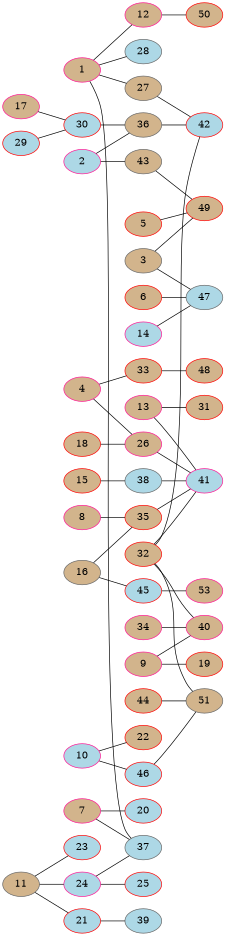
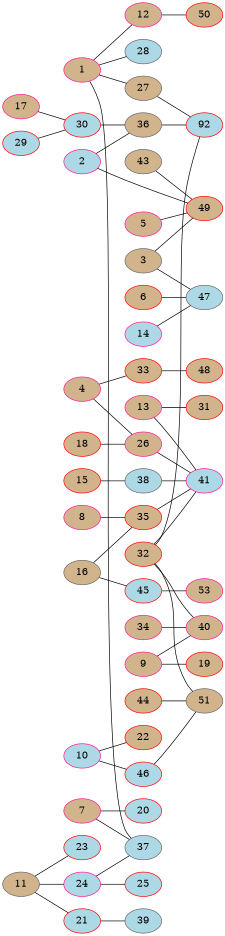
node "42": label "42" -> "92"
edge "2" -- "43": now "2" -- "49"
node "5": color red -> deeppink
